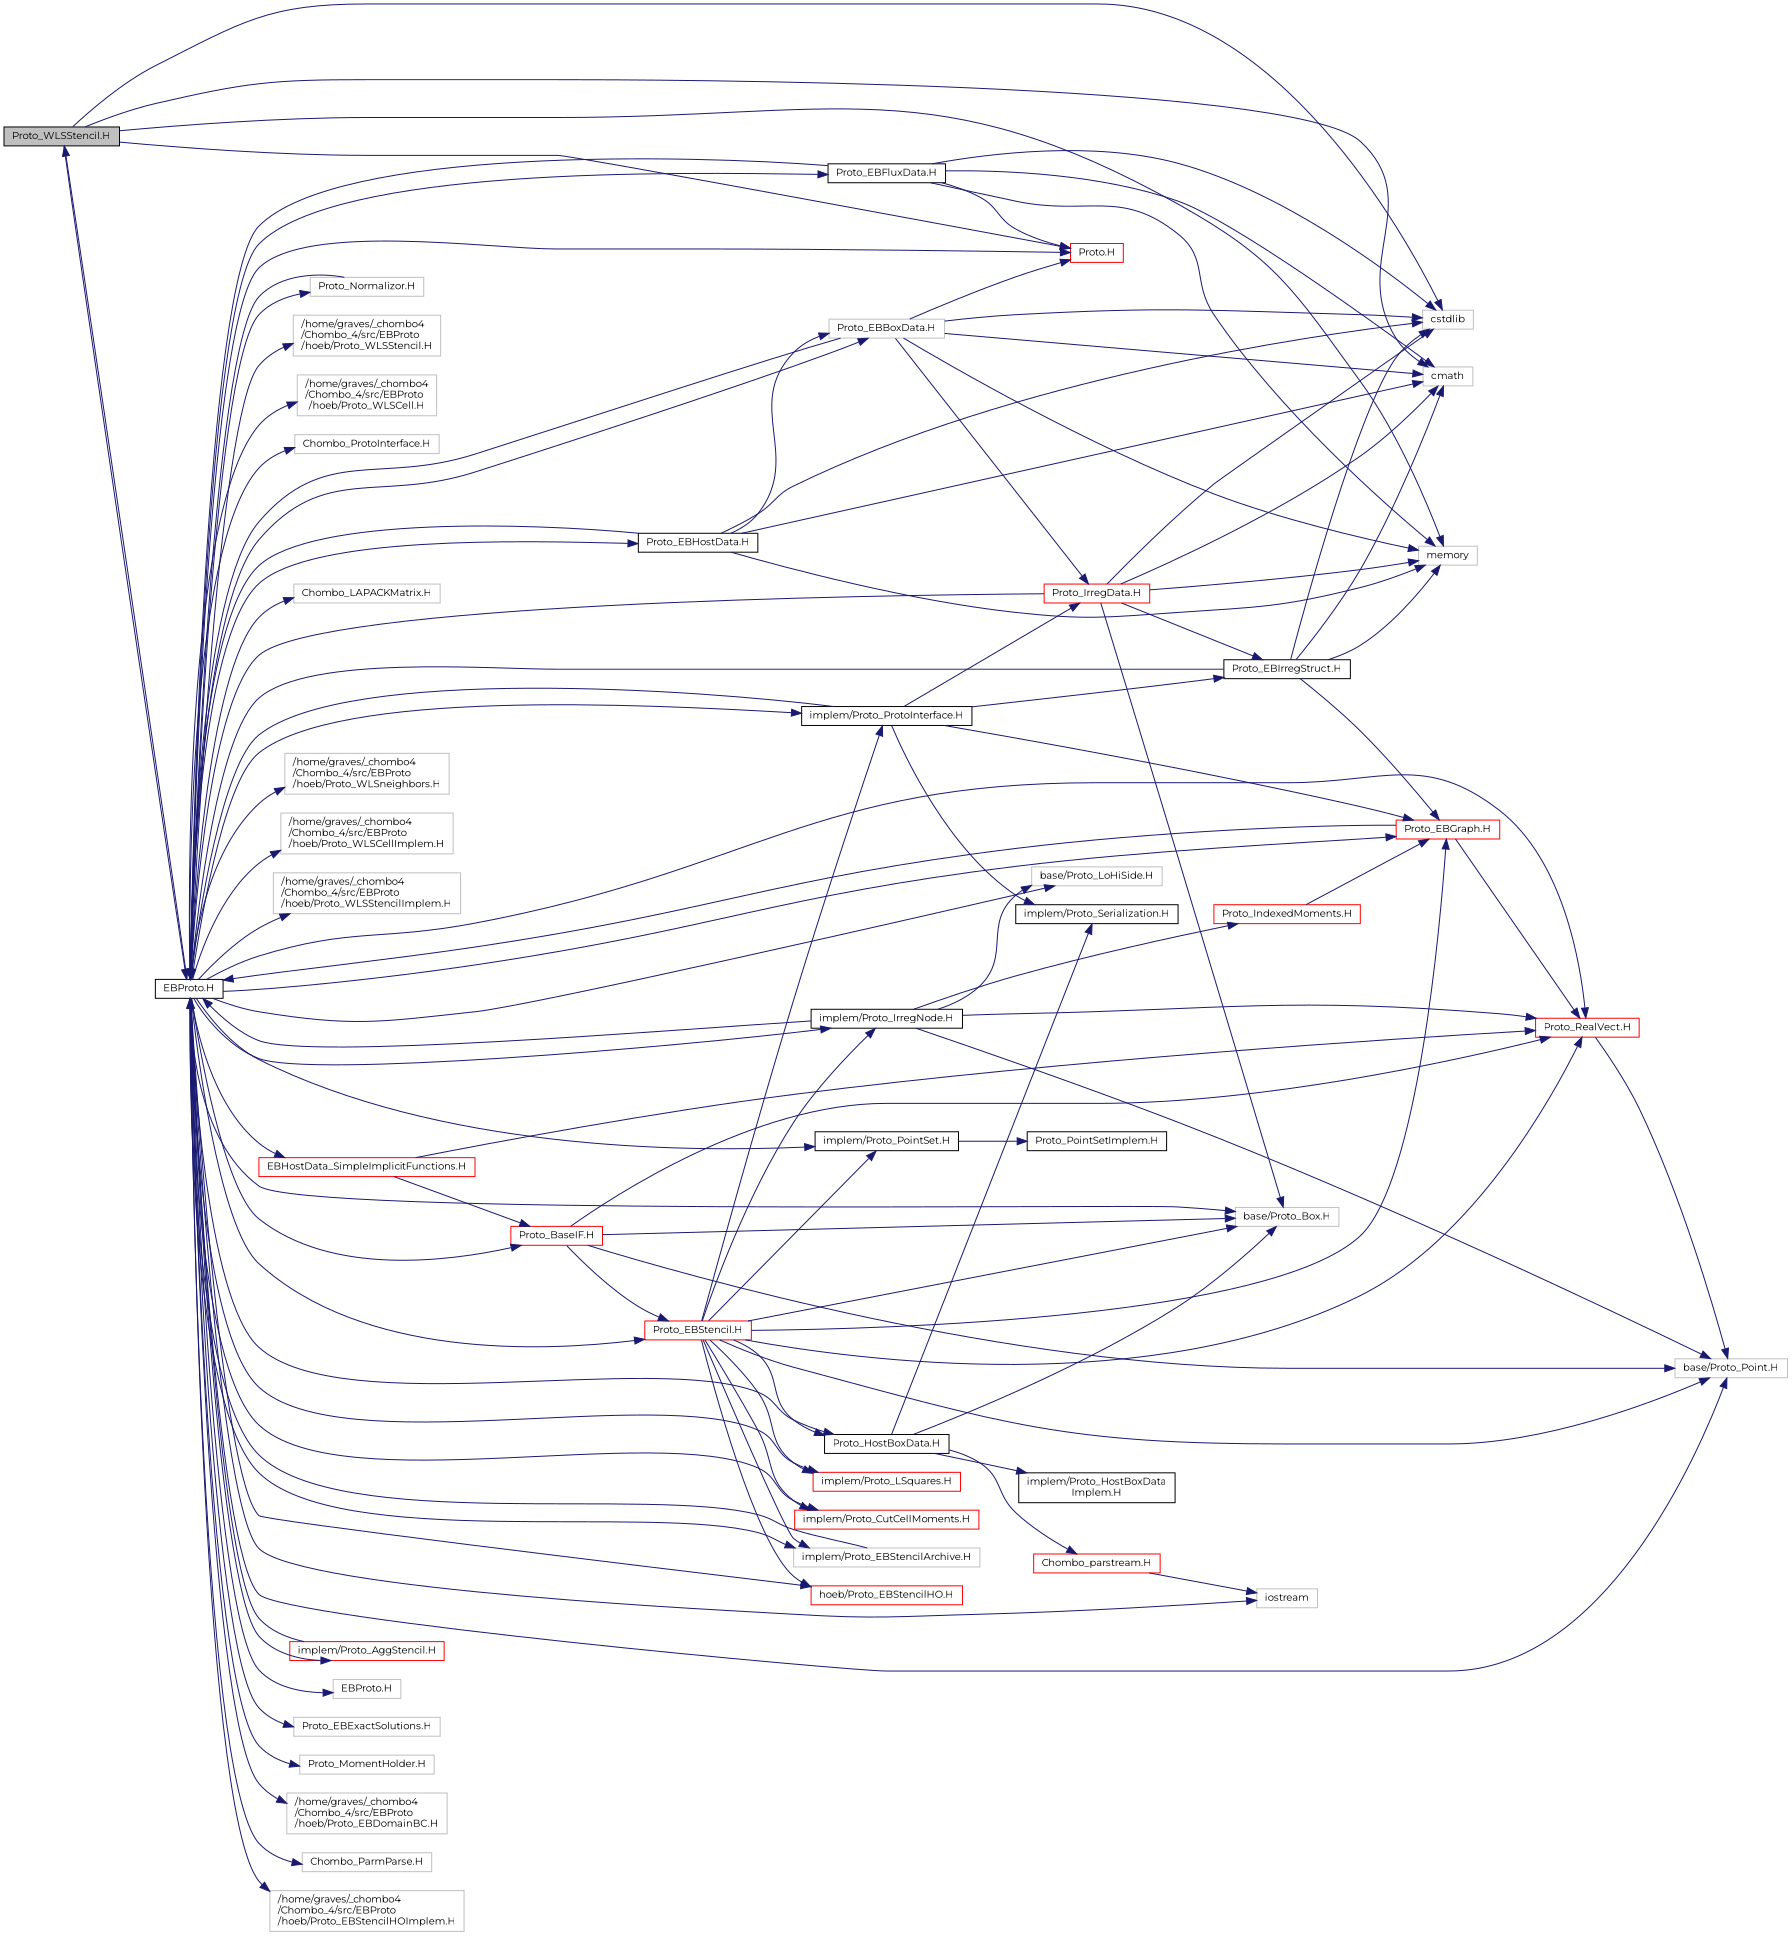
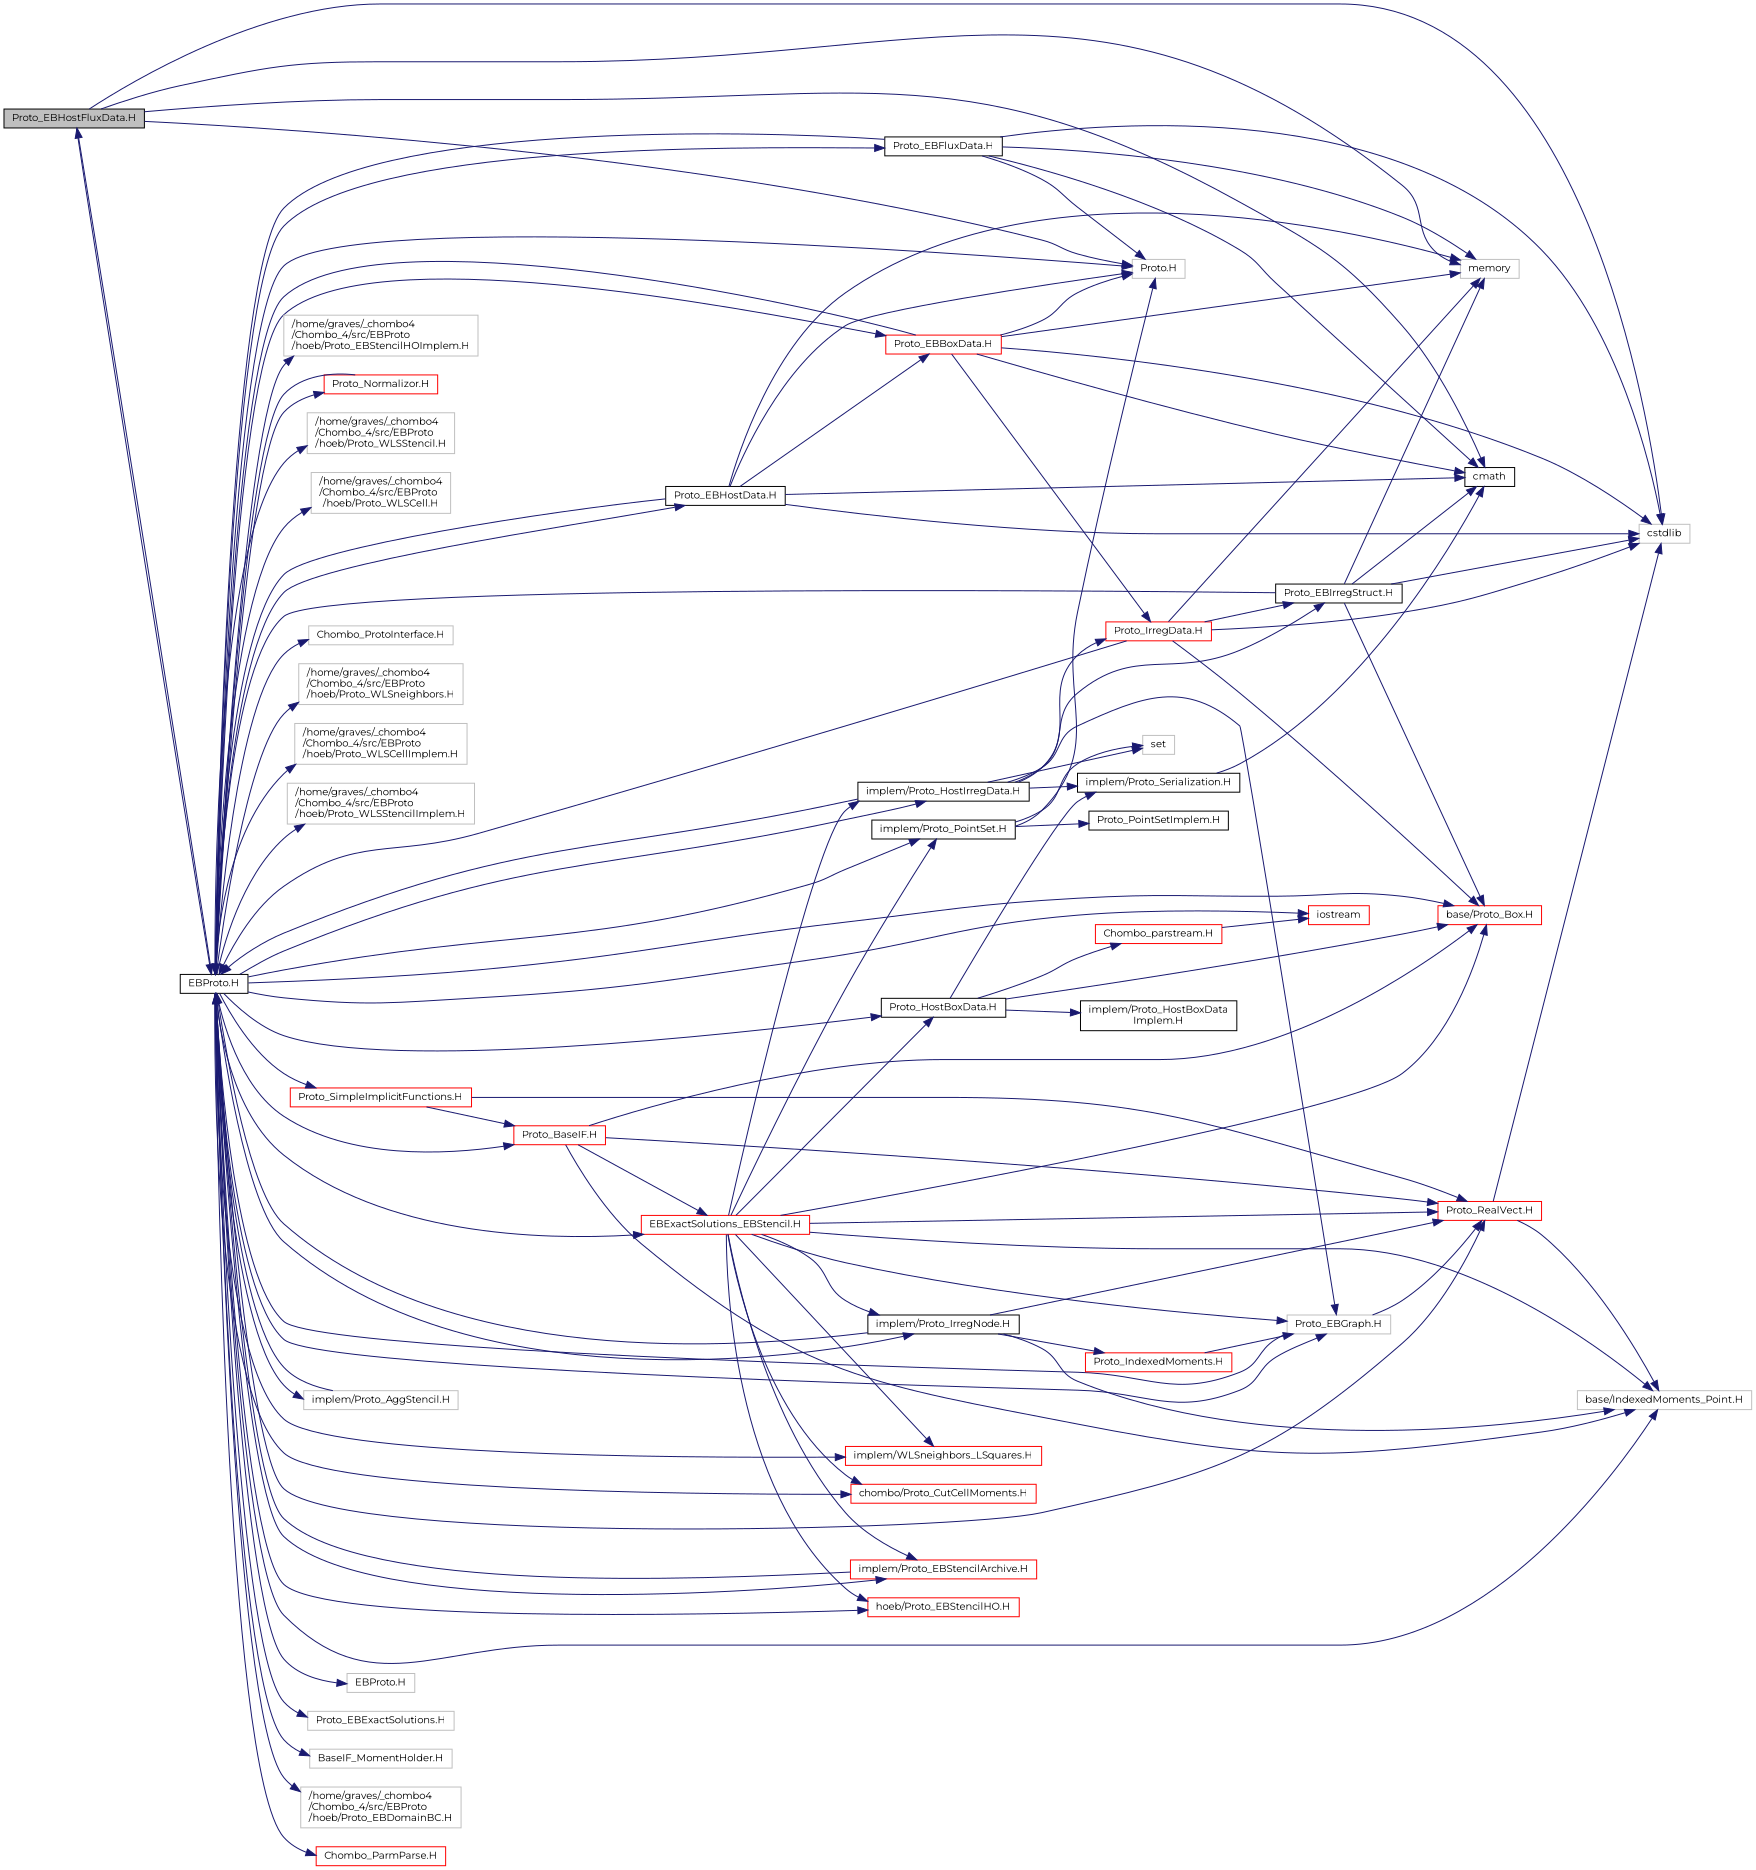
node "Proto_WLSStencil.H": label "Proto_WLSStencil.H" -> "Proto_EBHostFluxData.H"
node "Proto.H": color red -> grey75
node "Proto_Normalizor.H": color grey75 -> red
edge "Proto_EBHostData.H" -> "Proto.H": added
node "Proto_EBBoxData.H": color grey75 -> red
node "cmath": color grey75 -> black
edge "Proto_IrregData.H" -> "cmath": now "implem/Proto_Serialization.H" -> "cmath"
edge "implem/Proto_PointSet.H" -> "Proto.H": added
node "Chombo_LAPACKMatrix.H": removed
node "implem/Proto_ProtoInterface.H": label "implem/Proto_ProtoInterface.H" -> "implem/Proto_HostIrregData.H"
edge "Proto_EBIrregStruct.H" -> "Proto_EBGraph.H": now "Proto_EBIrregStruct.H" -> "base/Proto_Box.H"
node "set": added
node "Proto_EBGraph.H": color red -> grey75
node "base/Proto_LoHiSide.H": removed
edge "Proto_RealVect.H" -> "cstdlib": added
node "EBHostData_SimpleImplicitFunctions.H": label "EBHostData_SimpleImplicitFunctions.H" -> "Proto_SimpleImplicitFunctions.H"
node "base/Proto_Box.H": color grey75 -> red
node "Proto_EBStencil.H": label "Proto_EBStencil.H" -> "EBExactSolutions_EBStencil.H"
node "base/Proto_Point.H": label "base/Proto_Point.H" -> "base/IndexedMoments_Point.H"
node "implem/Proto_LSquares.H": label "implem/Proto_LSquares.H" -> "implem/WLSneighbors_LSquares.H"
node "implem/Proto_CutCellMoments.H": label "implem/Proto_CutCellMoments.H" -> "chombo/Proto_CutCellMoments.H"
node "implem/Proto_EBStencilArchive.H": color grey75 -> red
node "iostream": color grey75 -> red
node "implem/Proto_AggStencil.H": color red -> grey75
node "Proto_MomentHolder.H": label "Proto_MomentHolder.H" -> "BaseIF_MomentHolder.H"
node "Chombo_ParmParse.H": color grey75 -> red
